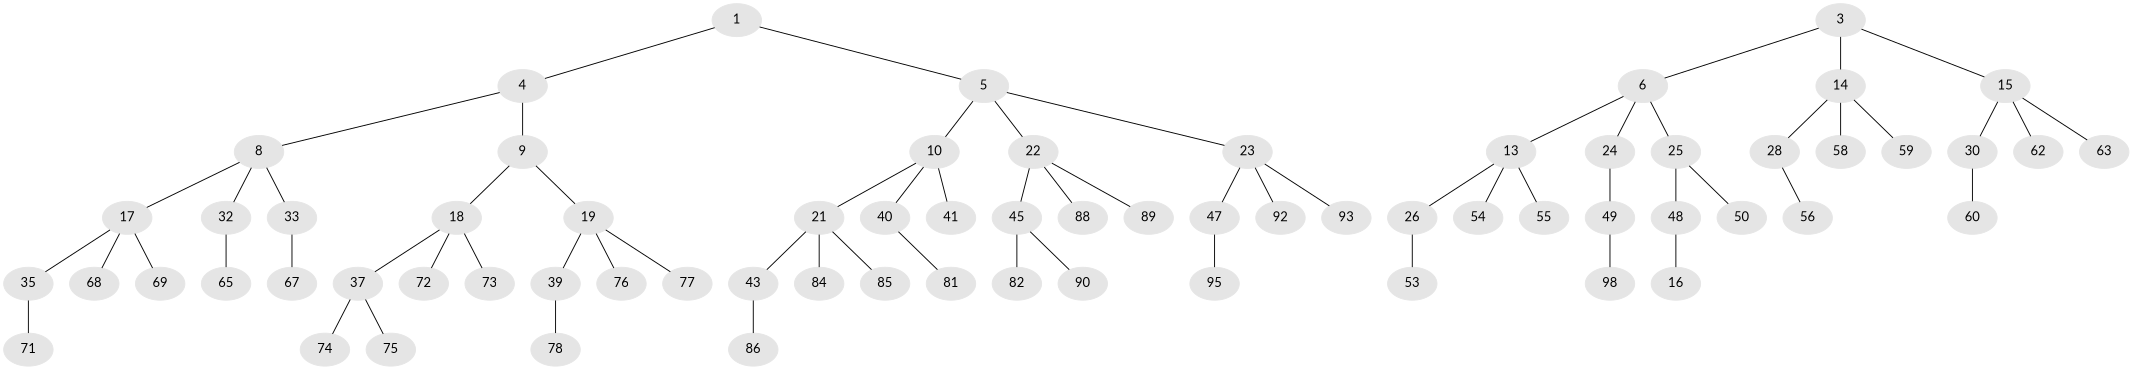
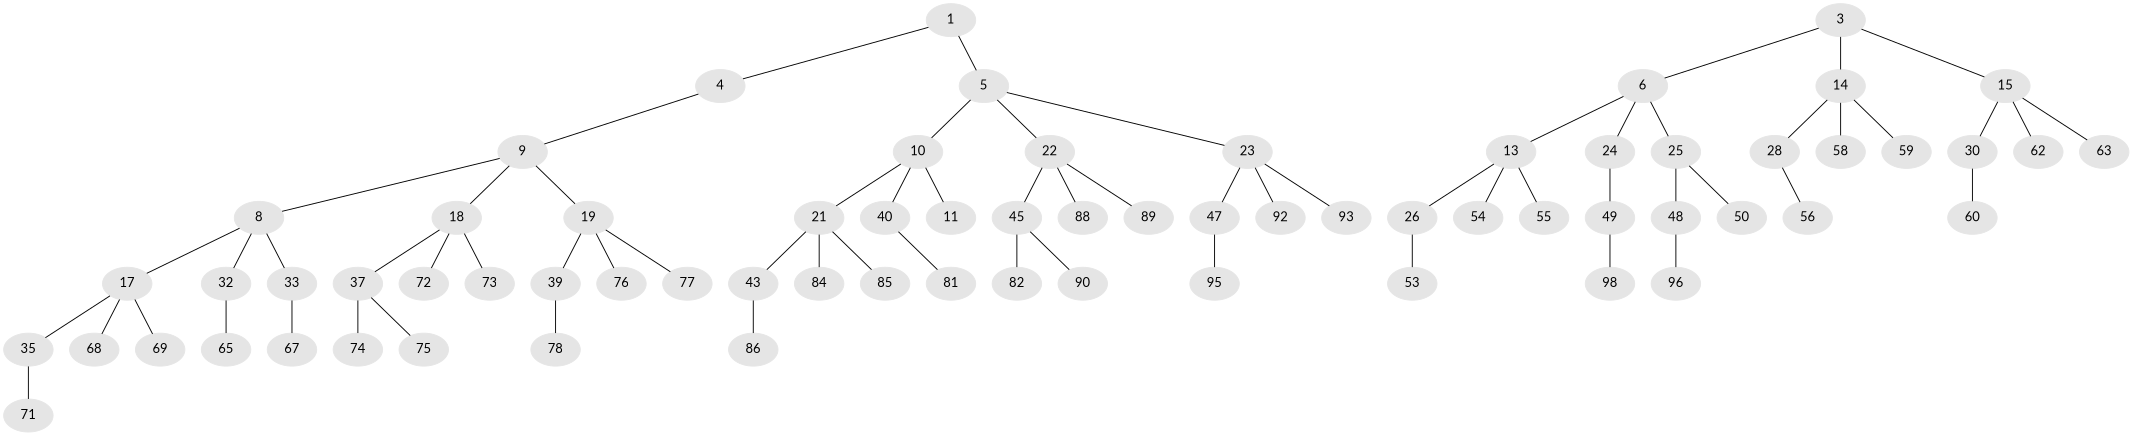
edge "4" -- "8": now "9" -- "8"
node "41": label "41" -> "11"
node "16": label "16" -> "96"
